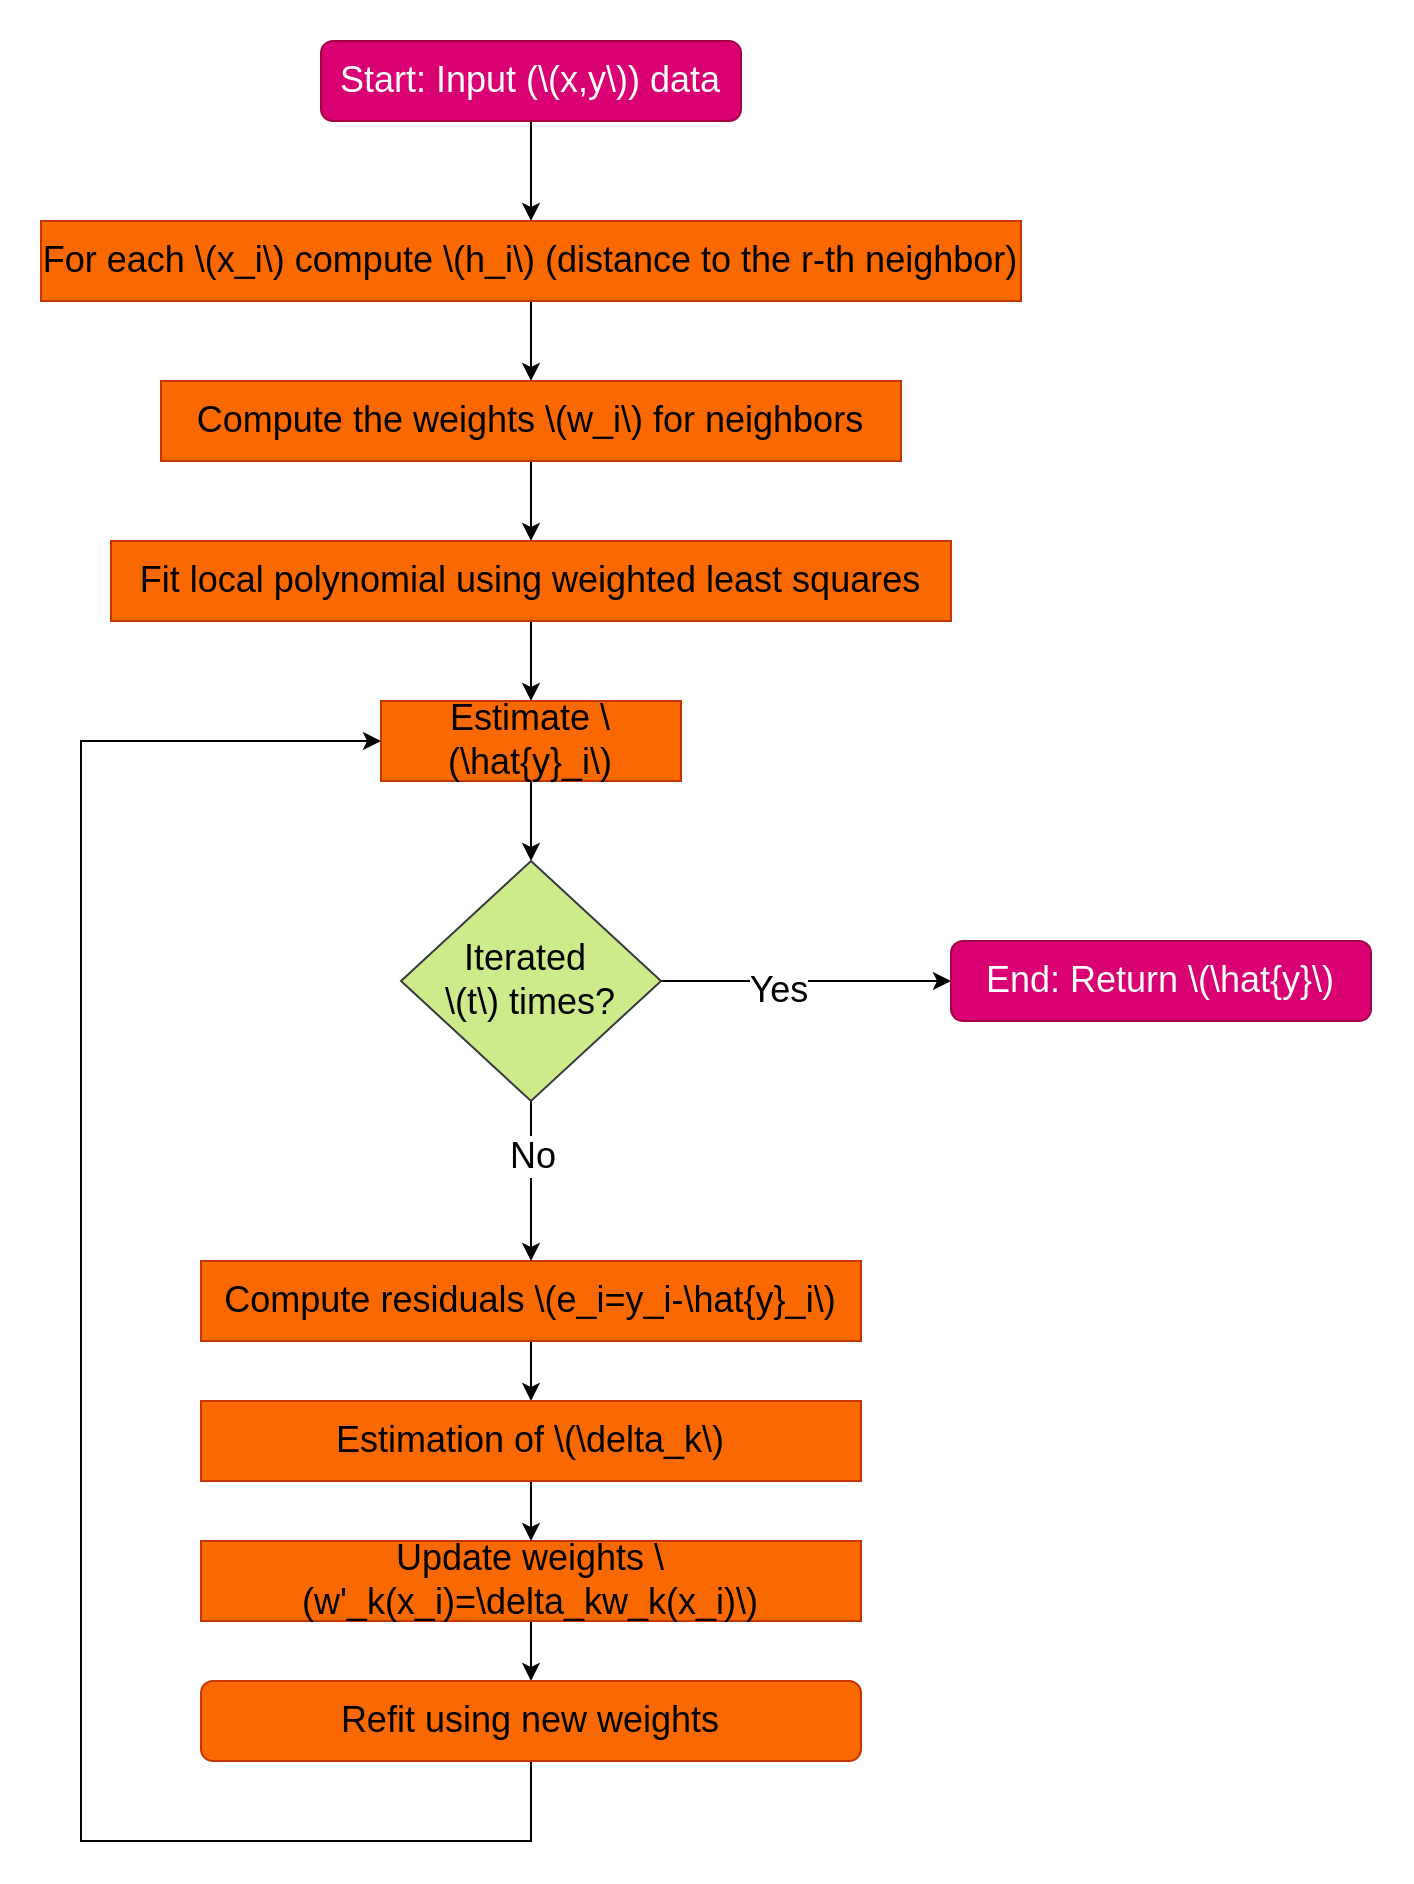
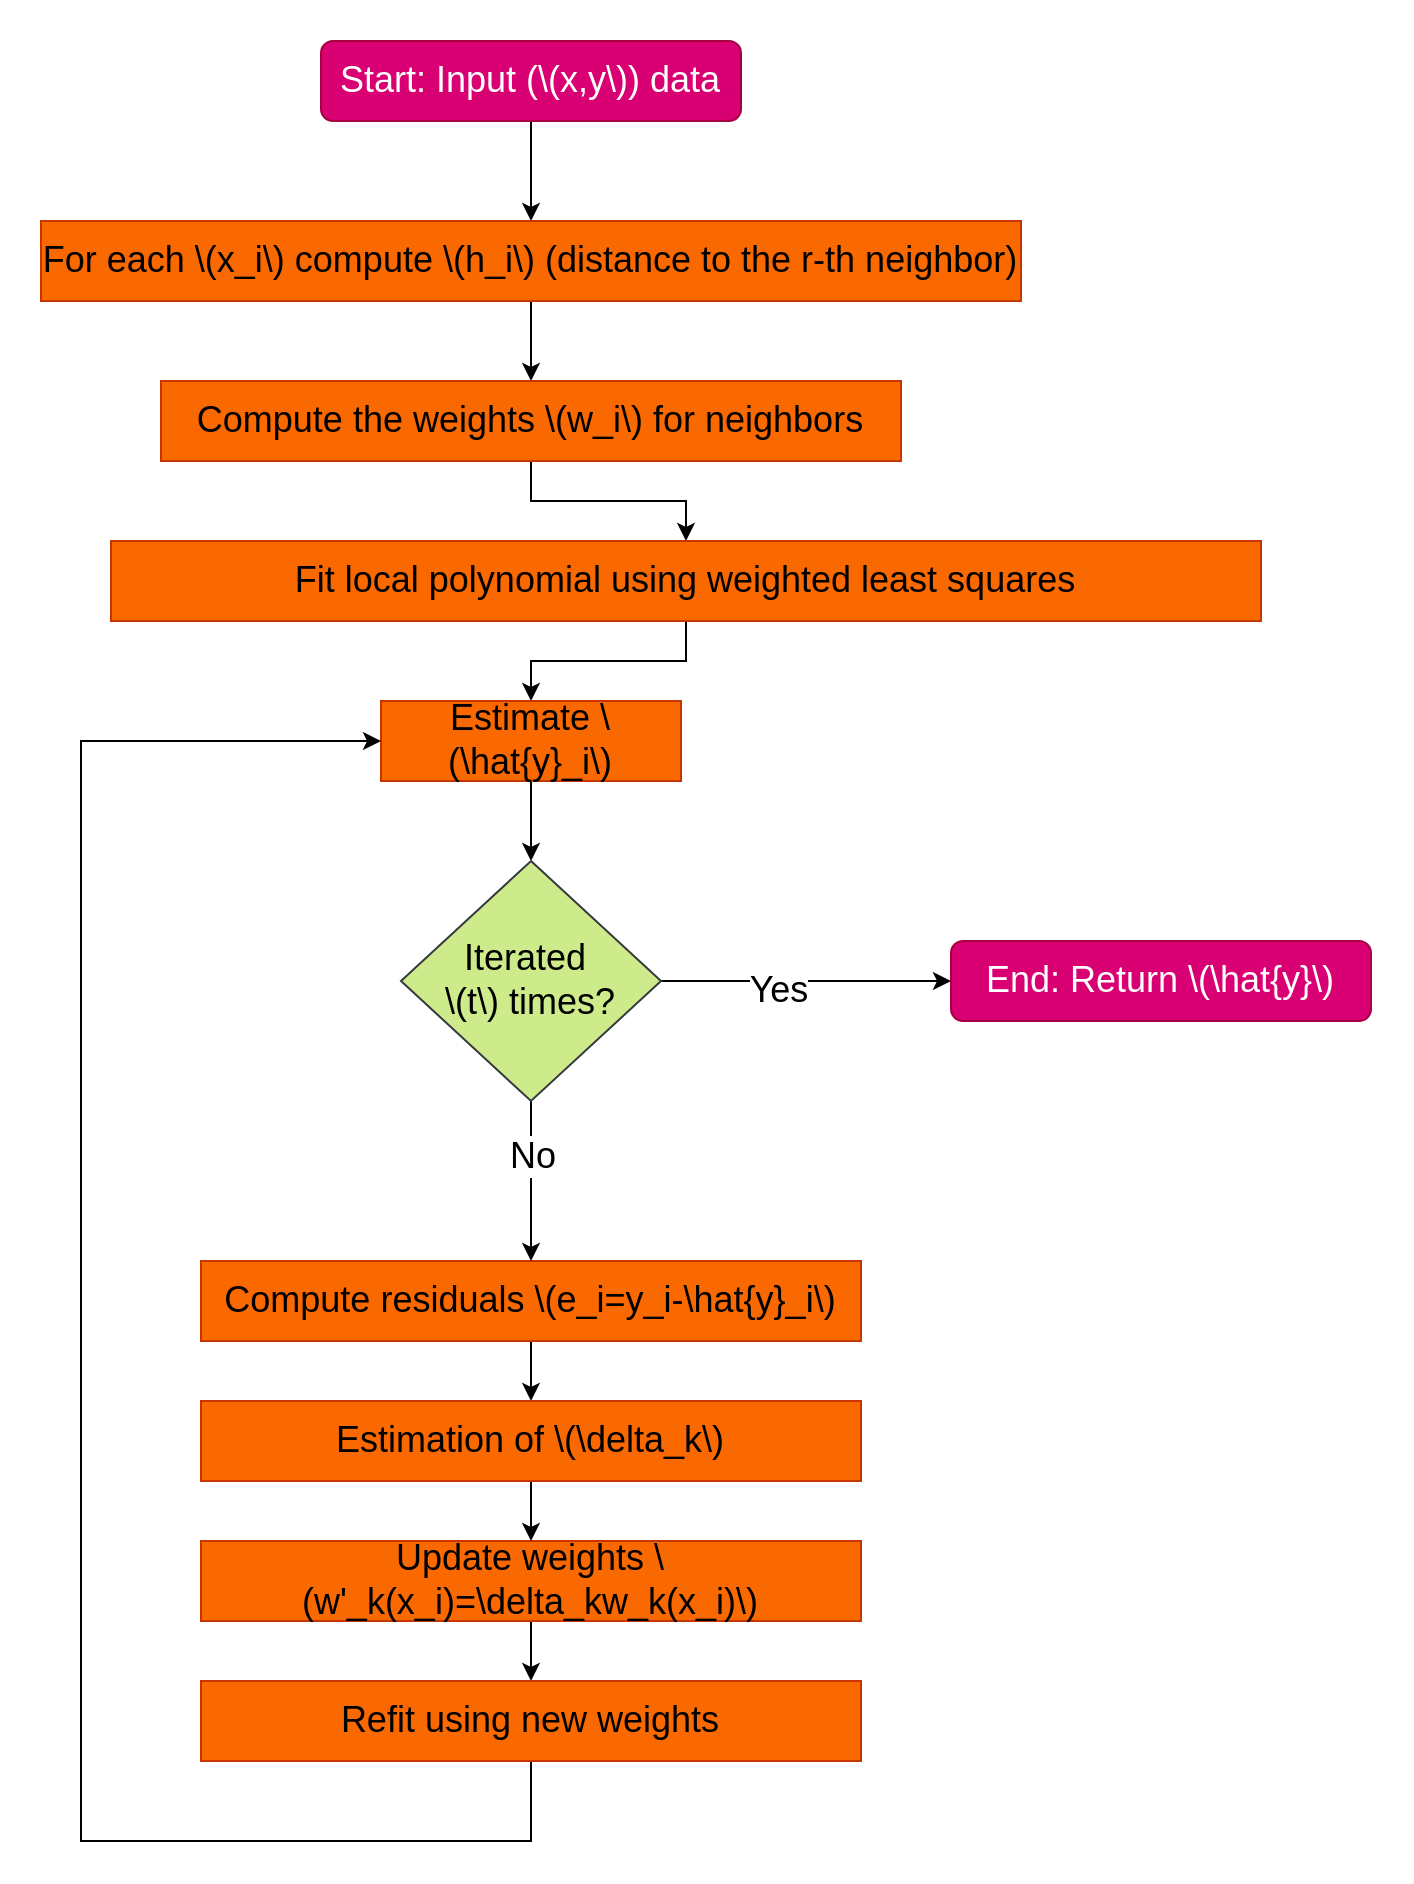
node "Fit local polynomial using weighted least squares": size 840x80 -> 1150x80
node "Refit using new weights": shape rounded rectangle -> rectangle
